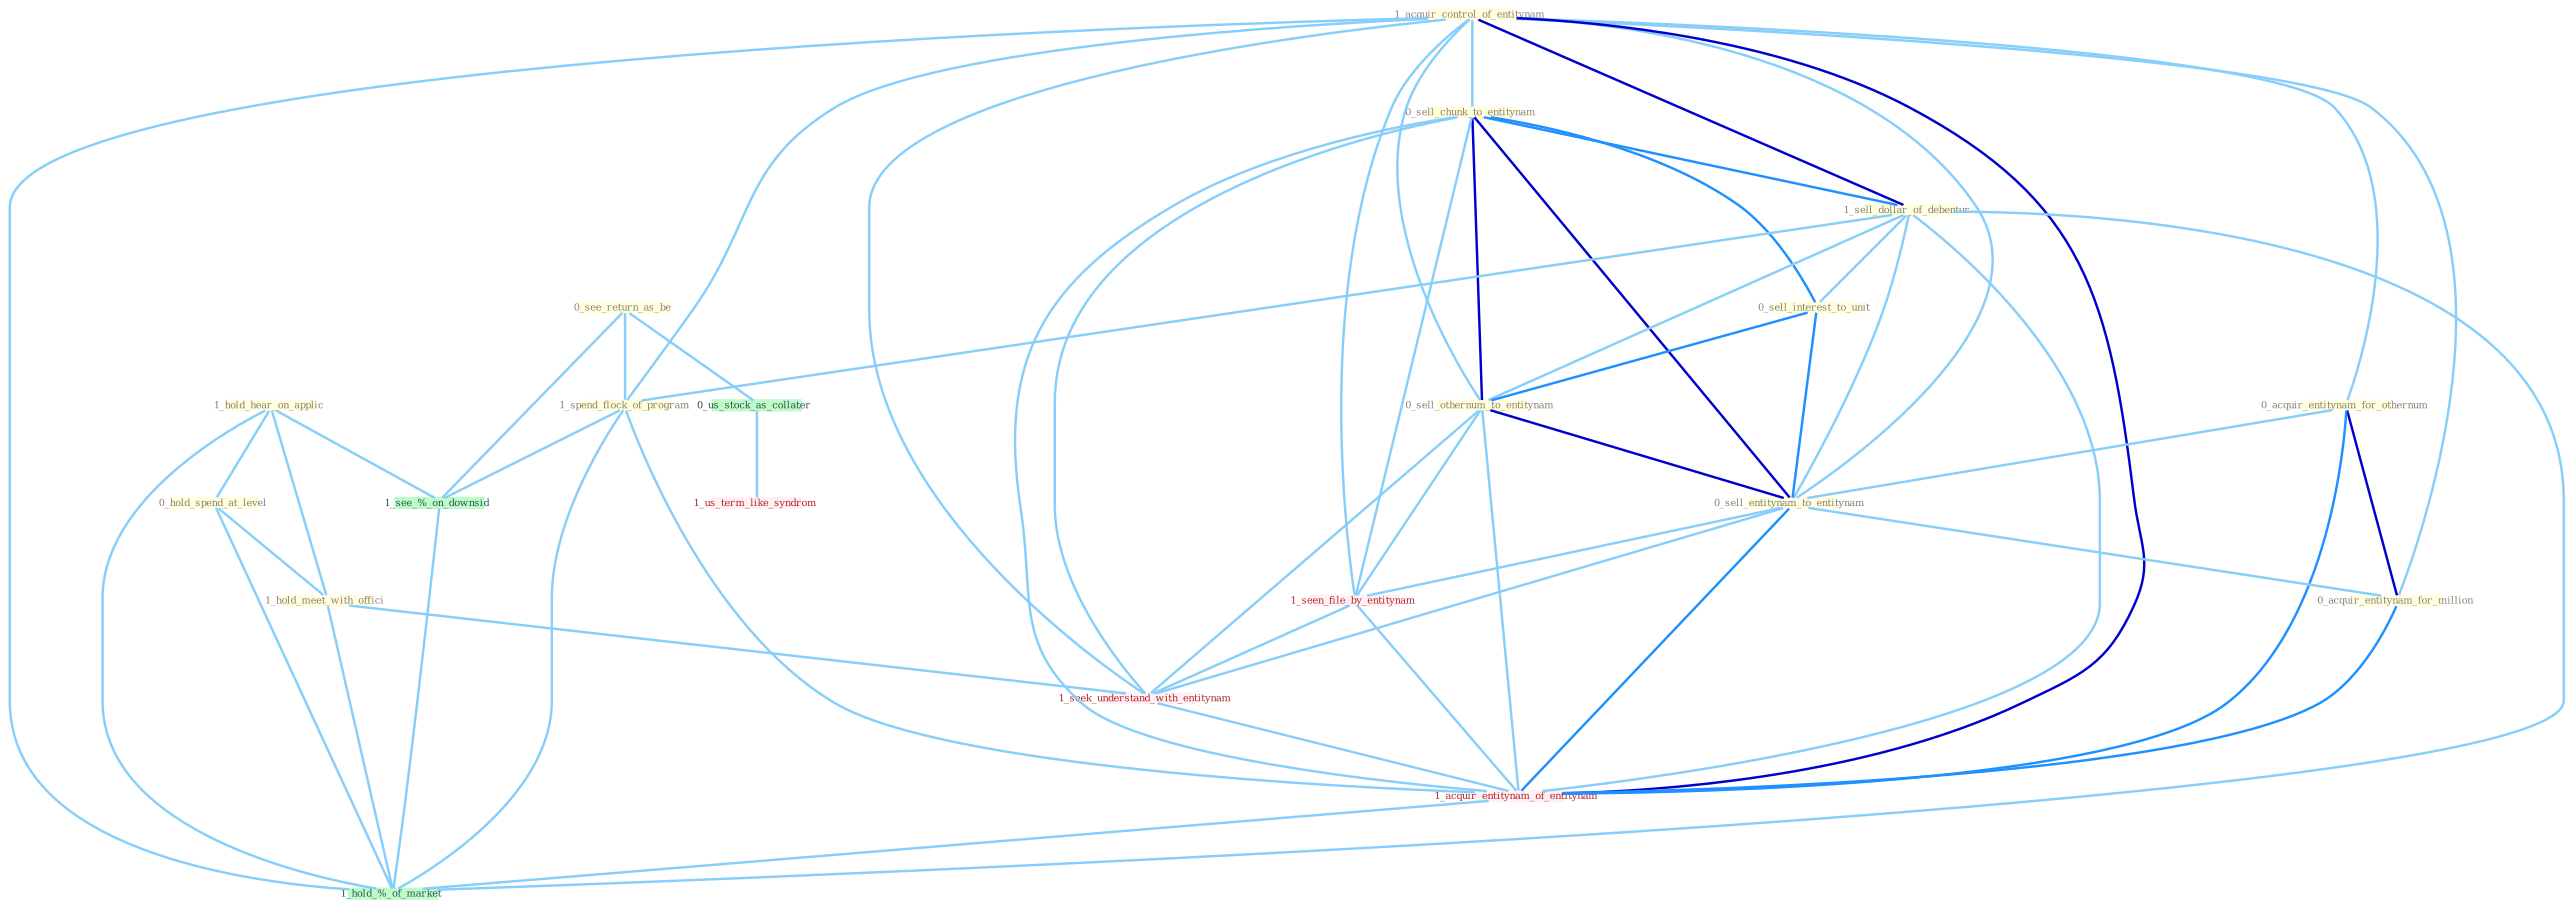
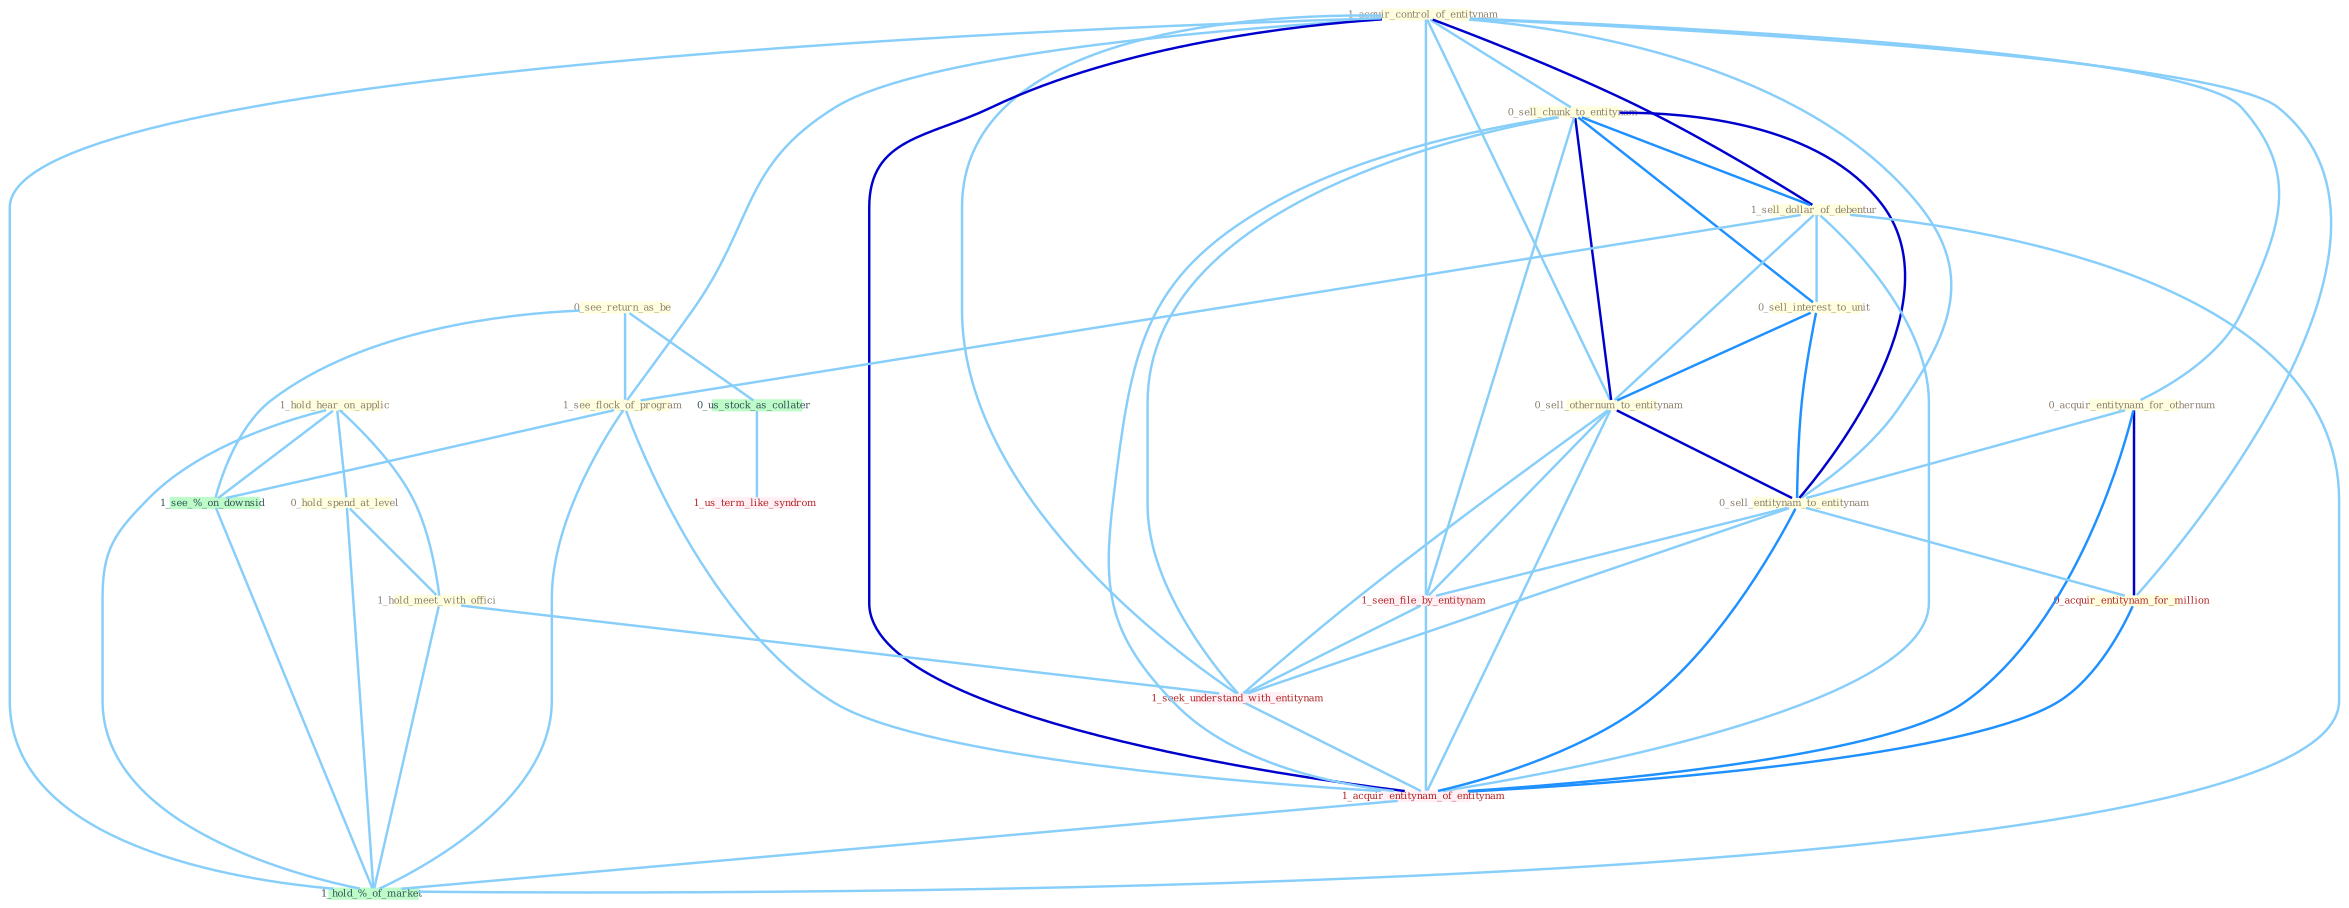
edge "1_sell_dollar_of_debentur" -- "0_sell_entitynam_to_entitynam": removed
node "1_spend_flock_of_program": label "1_spend_flock_of_program" -> "1_see_flock_of_program"
node "0_acquir_entitynam_for_million": fontcolor #8b7d6b -> #b22222
